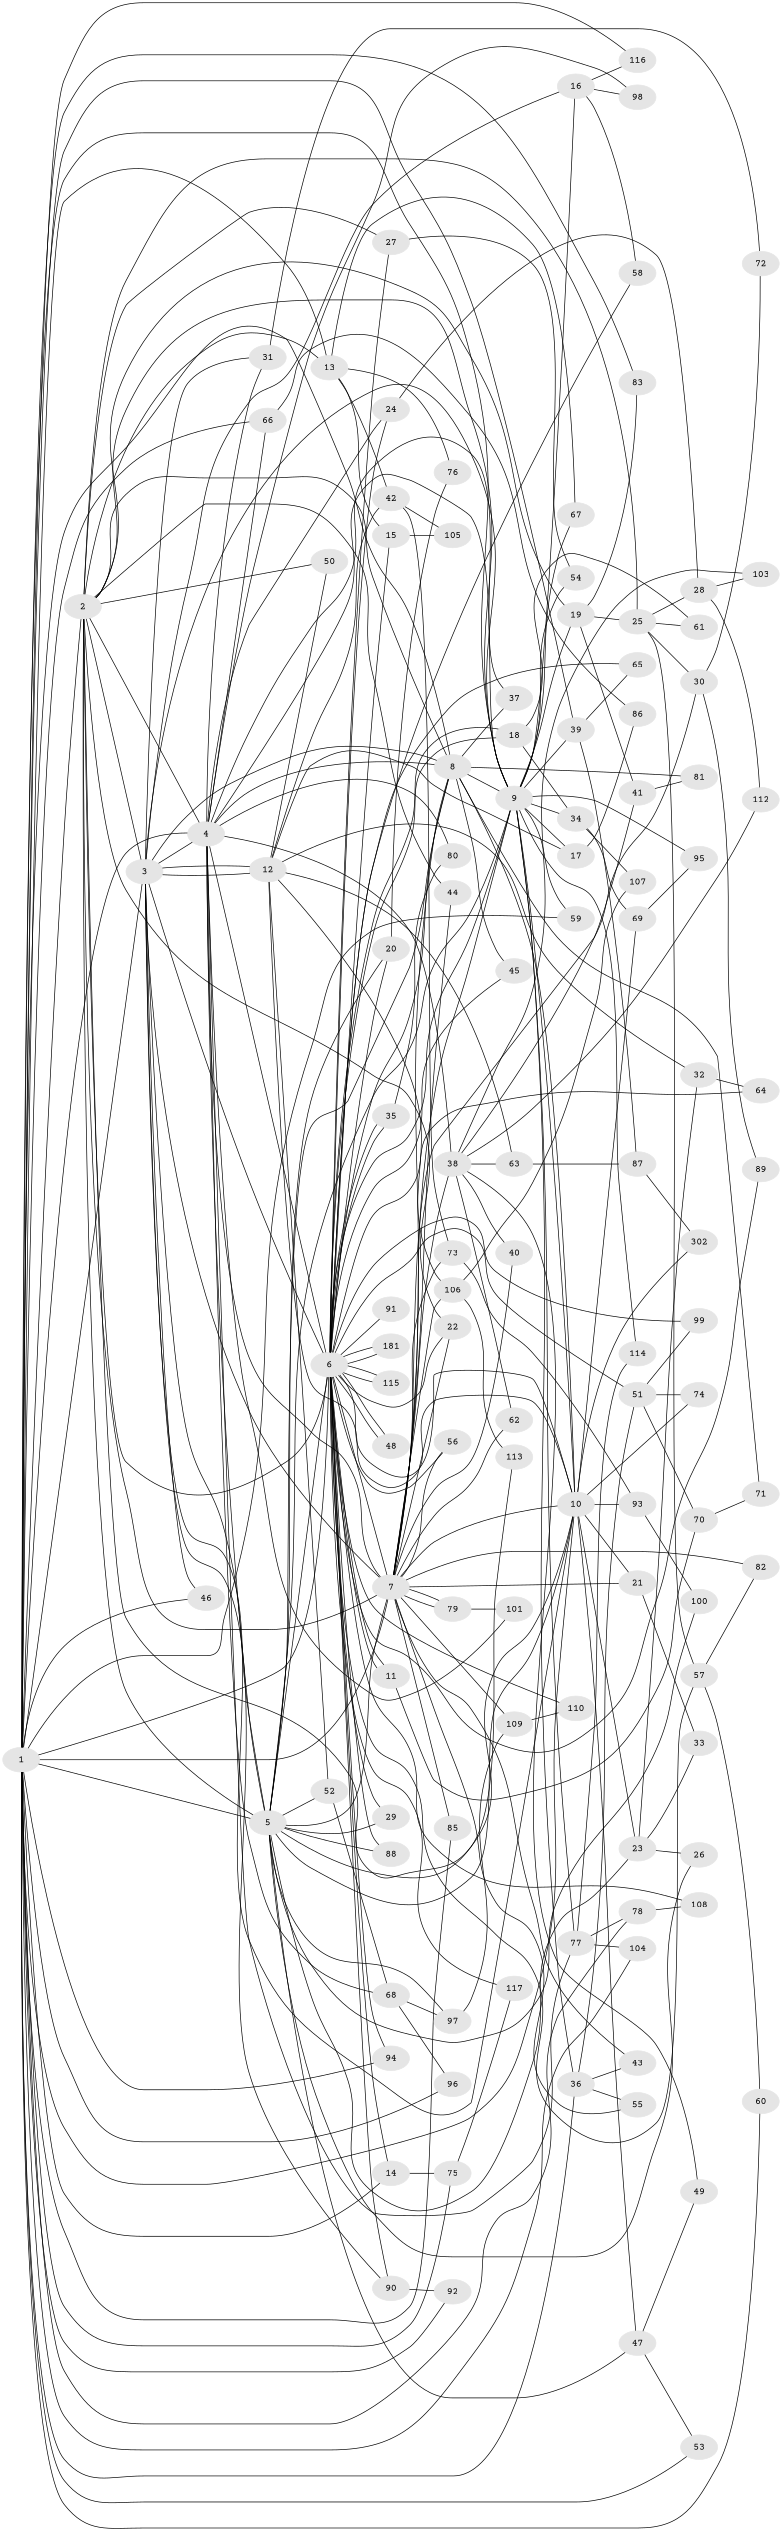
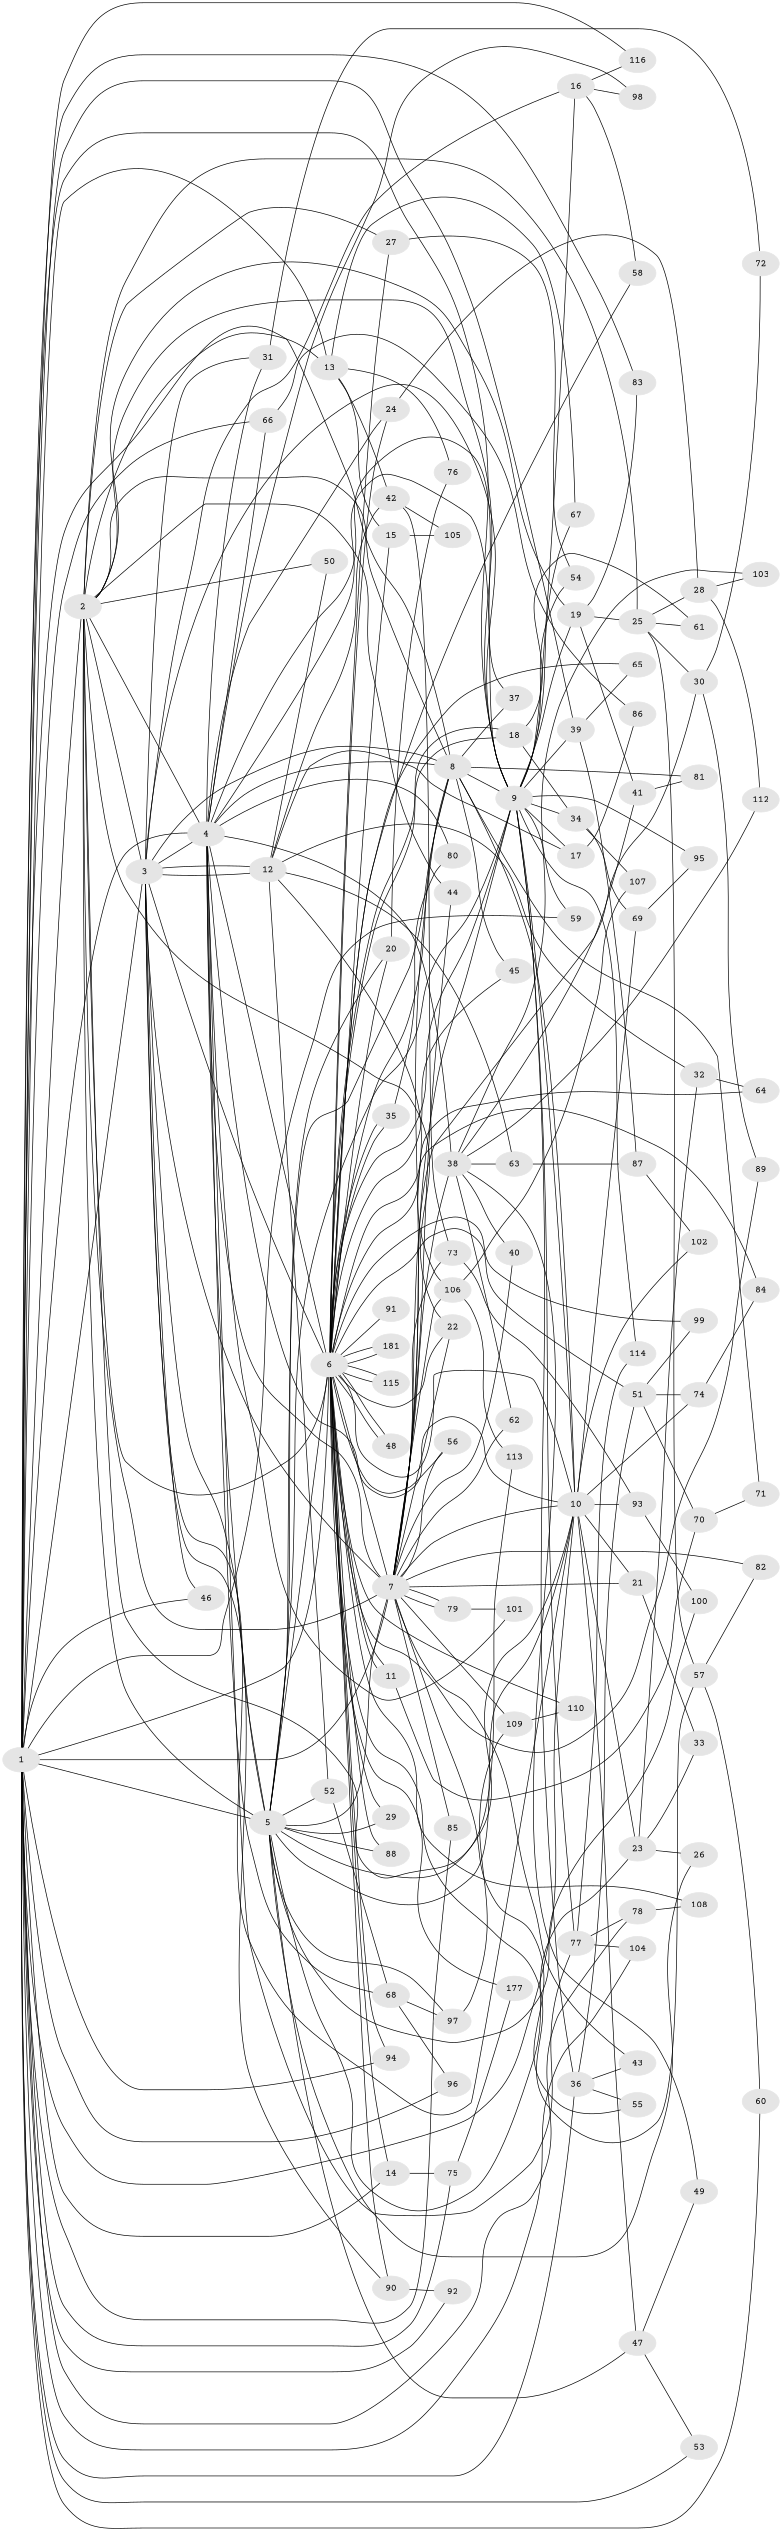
node "302": label "302" -> "102"
node "84": added
edge "12" -- "10": now "4" -- "10"
node "117": label "117" -> "177"
